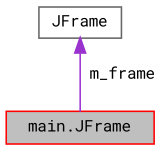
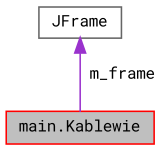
node "main.JFrame": label "main.JFrame" -> "main.Kablewie"
